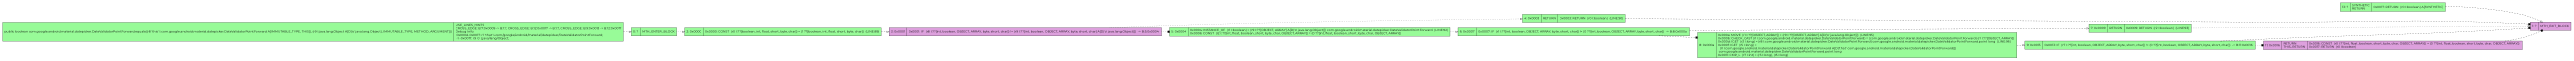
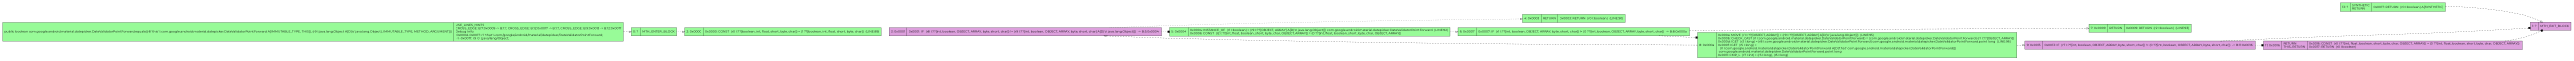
edge "4: 0x0003" -> "1: ?": removed
edge "7: 0x0009" -> "1: ?": removed
edge "2: 0x0000" -> "3: 0x0001": now "8: 0x000a" -> "3: 0x0001"
node "9: 0x0013": fillcolor palegreen -> plum
